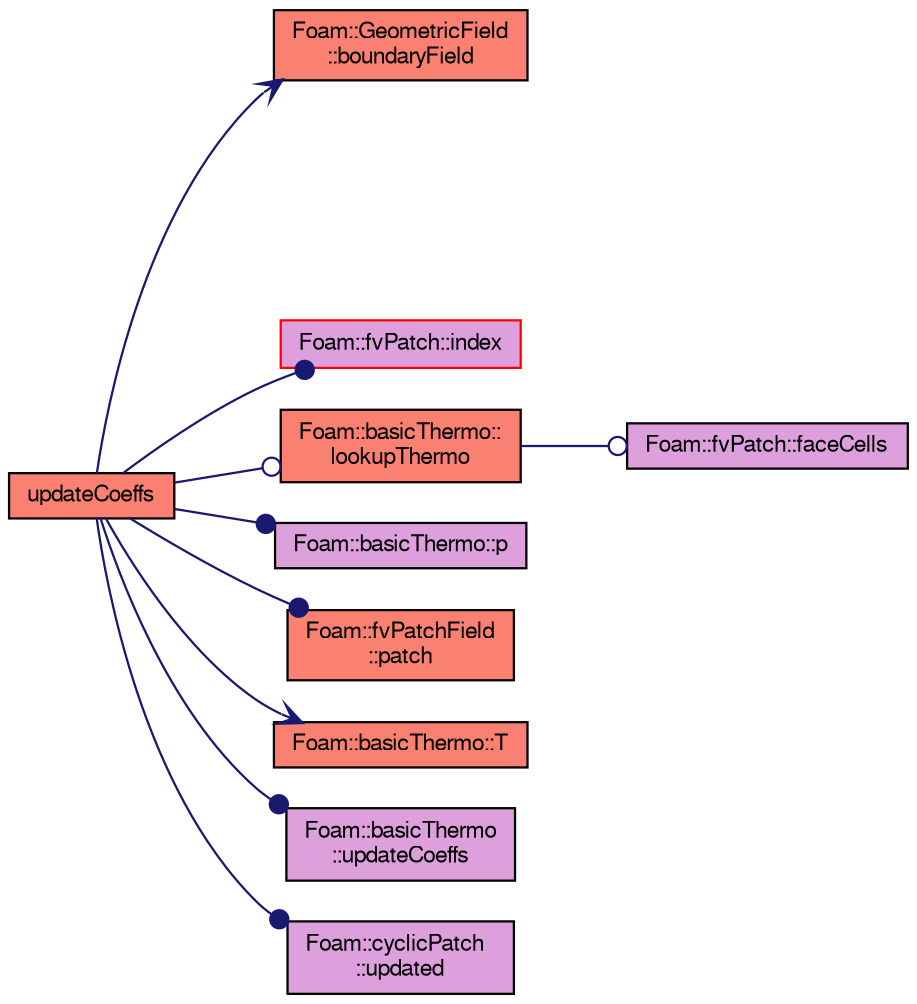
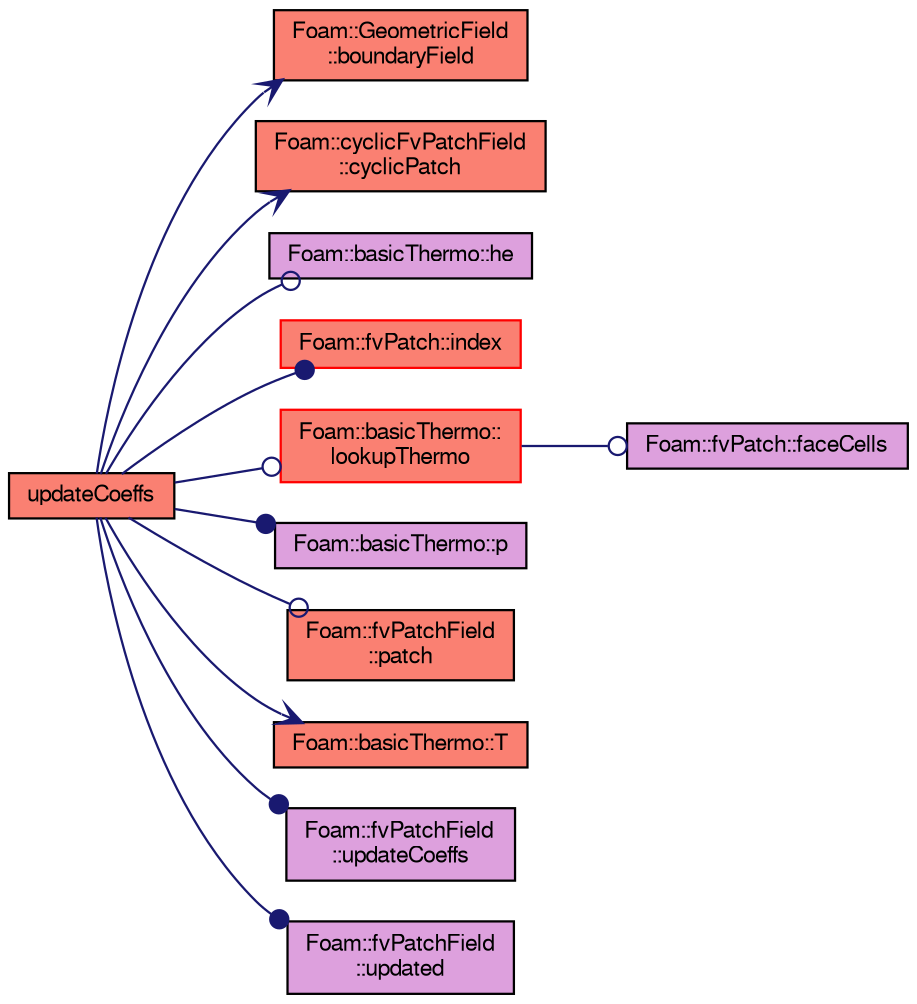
node "Foam::cyclicFvPatchField ::cyclicPatch": added
node "Foam::basicThermo::he": added
node "Foam::fvPatch::index": fillcolor plum -> salmon
node "Foam::basicThermo:: lookupThermo": color black -> red
edge "updateCoeffs" -> "Foam::fvPatchField ::patch": arrowhead dot -> odot
node "Foam::basicThermo ::updateCoeffs": label "Foam::basicThermo ::updateCoeffs" -> "Foam::fvPatchField ::updateCoeffs"
node "Foam::cyclicPatch ::updated": label "Foam::cyclicPatch ::updated" -> "Foam::fvPatchField ::updated"
